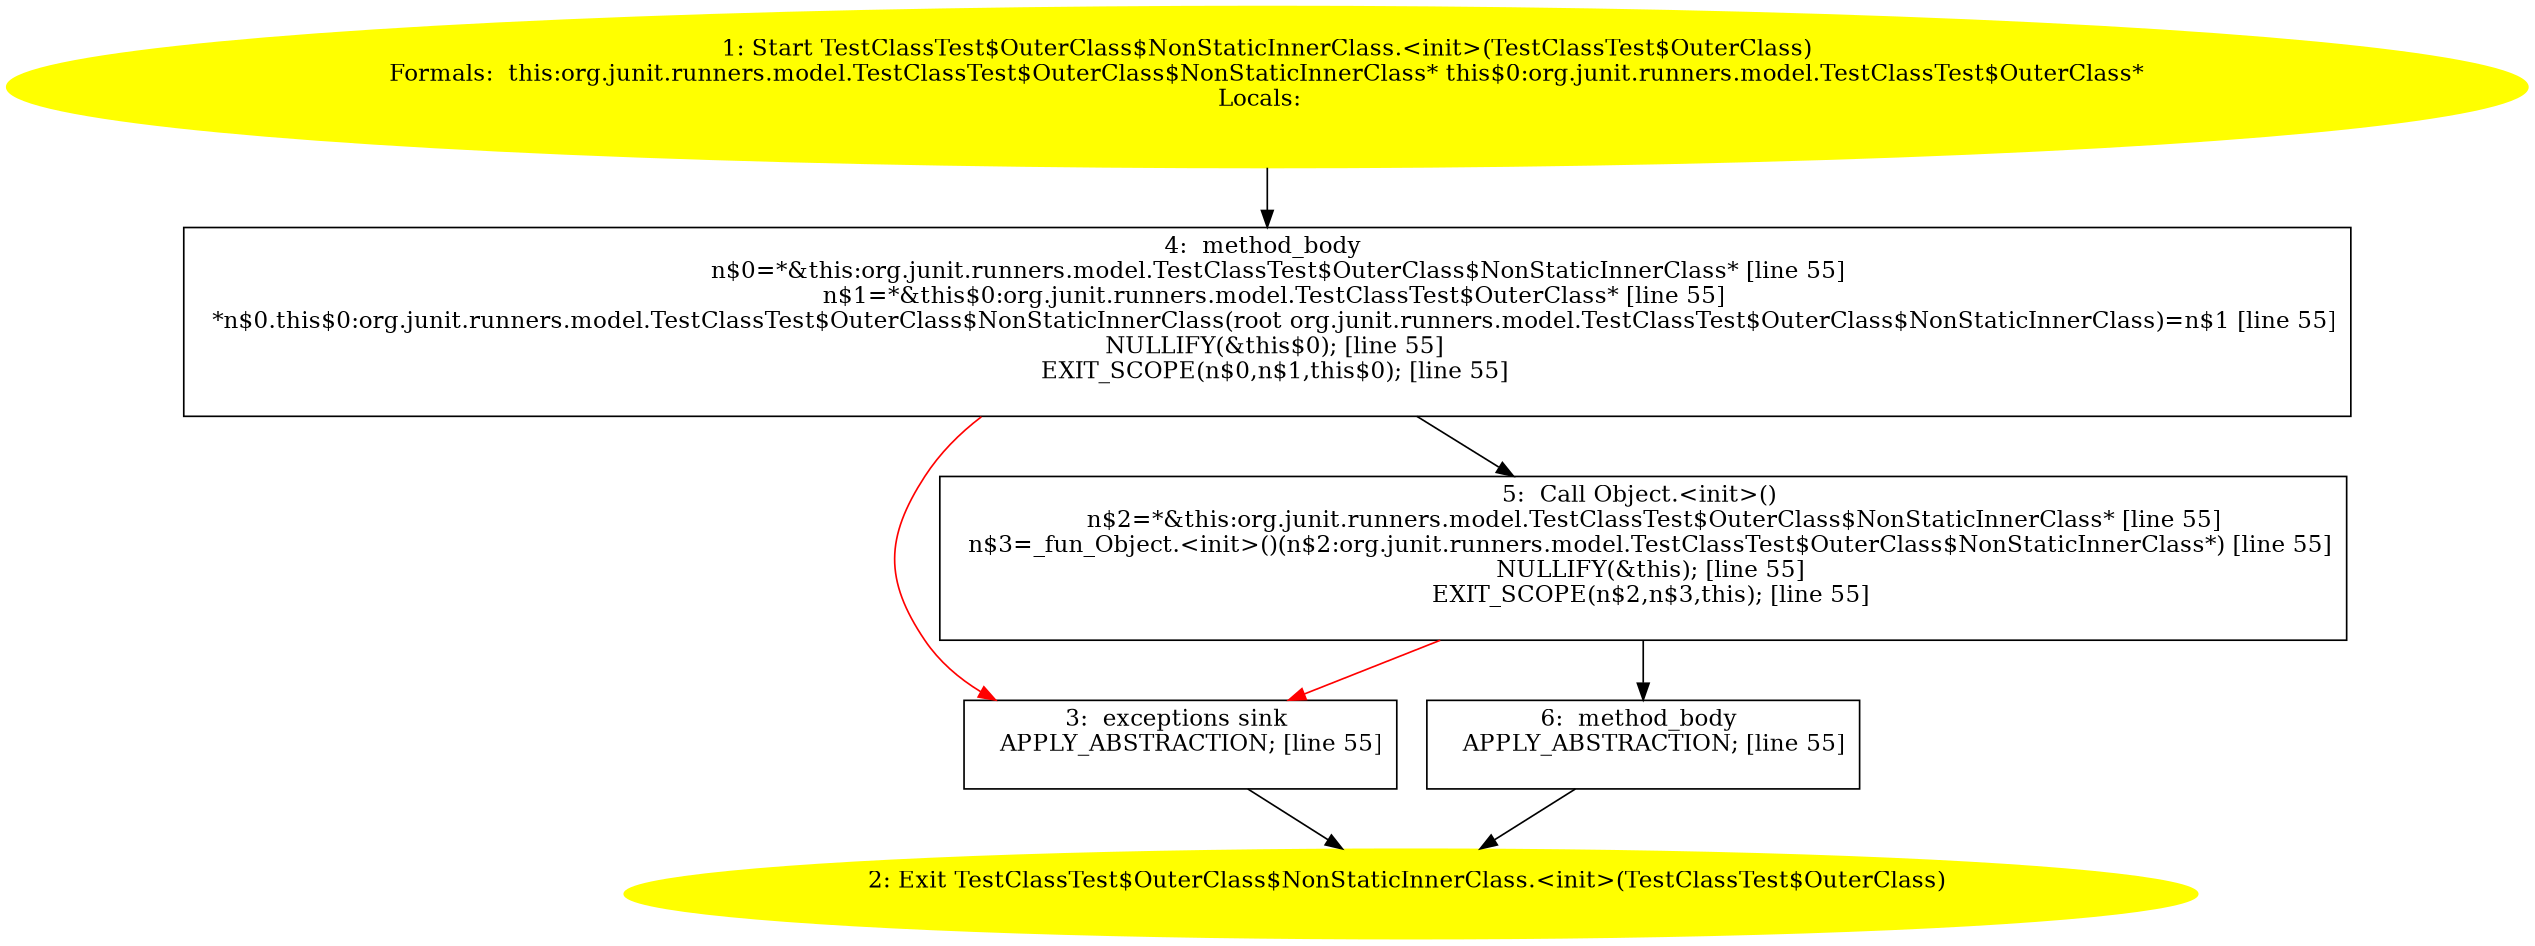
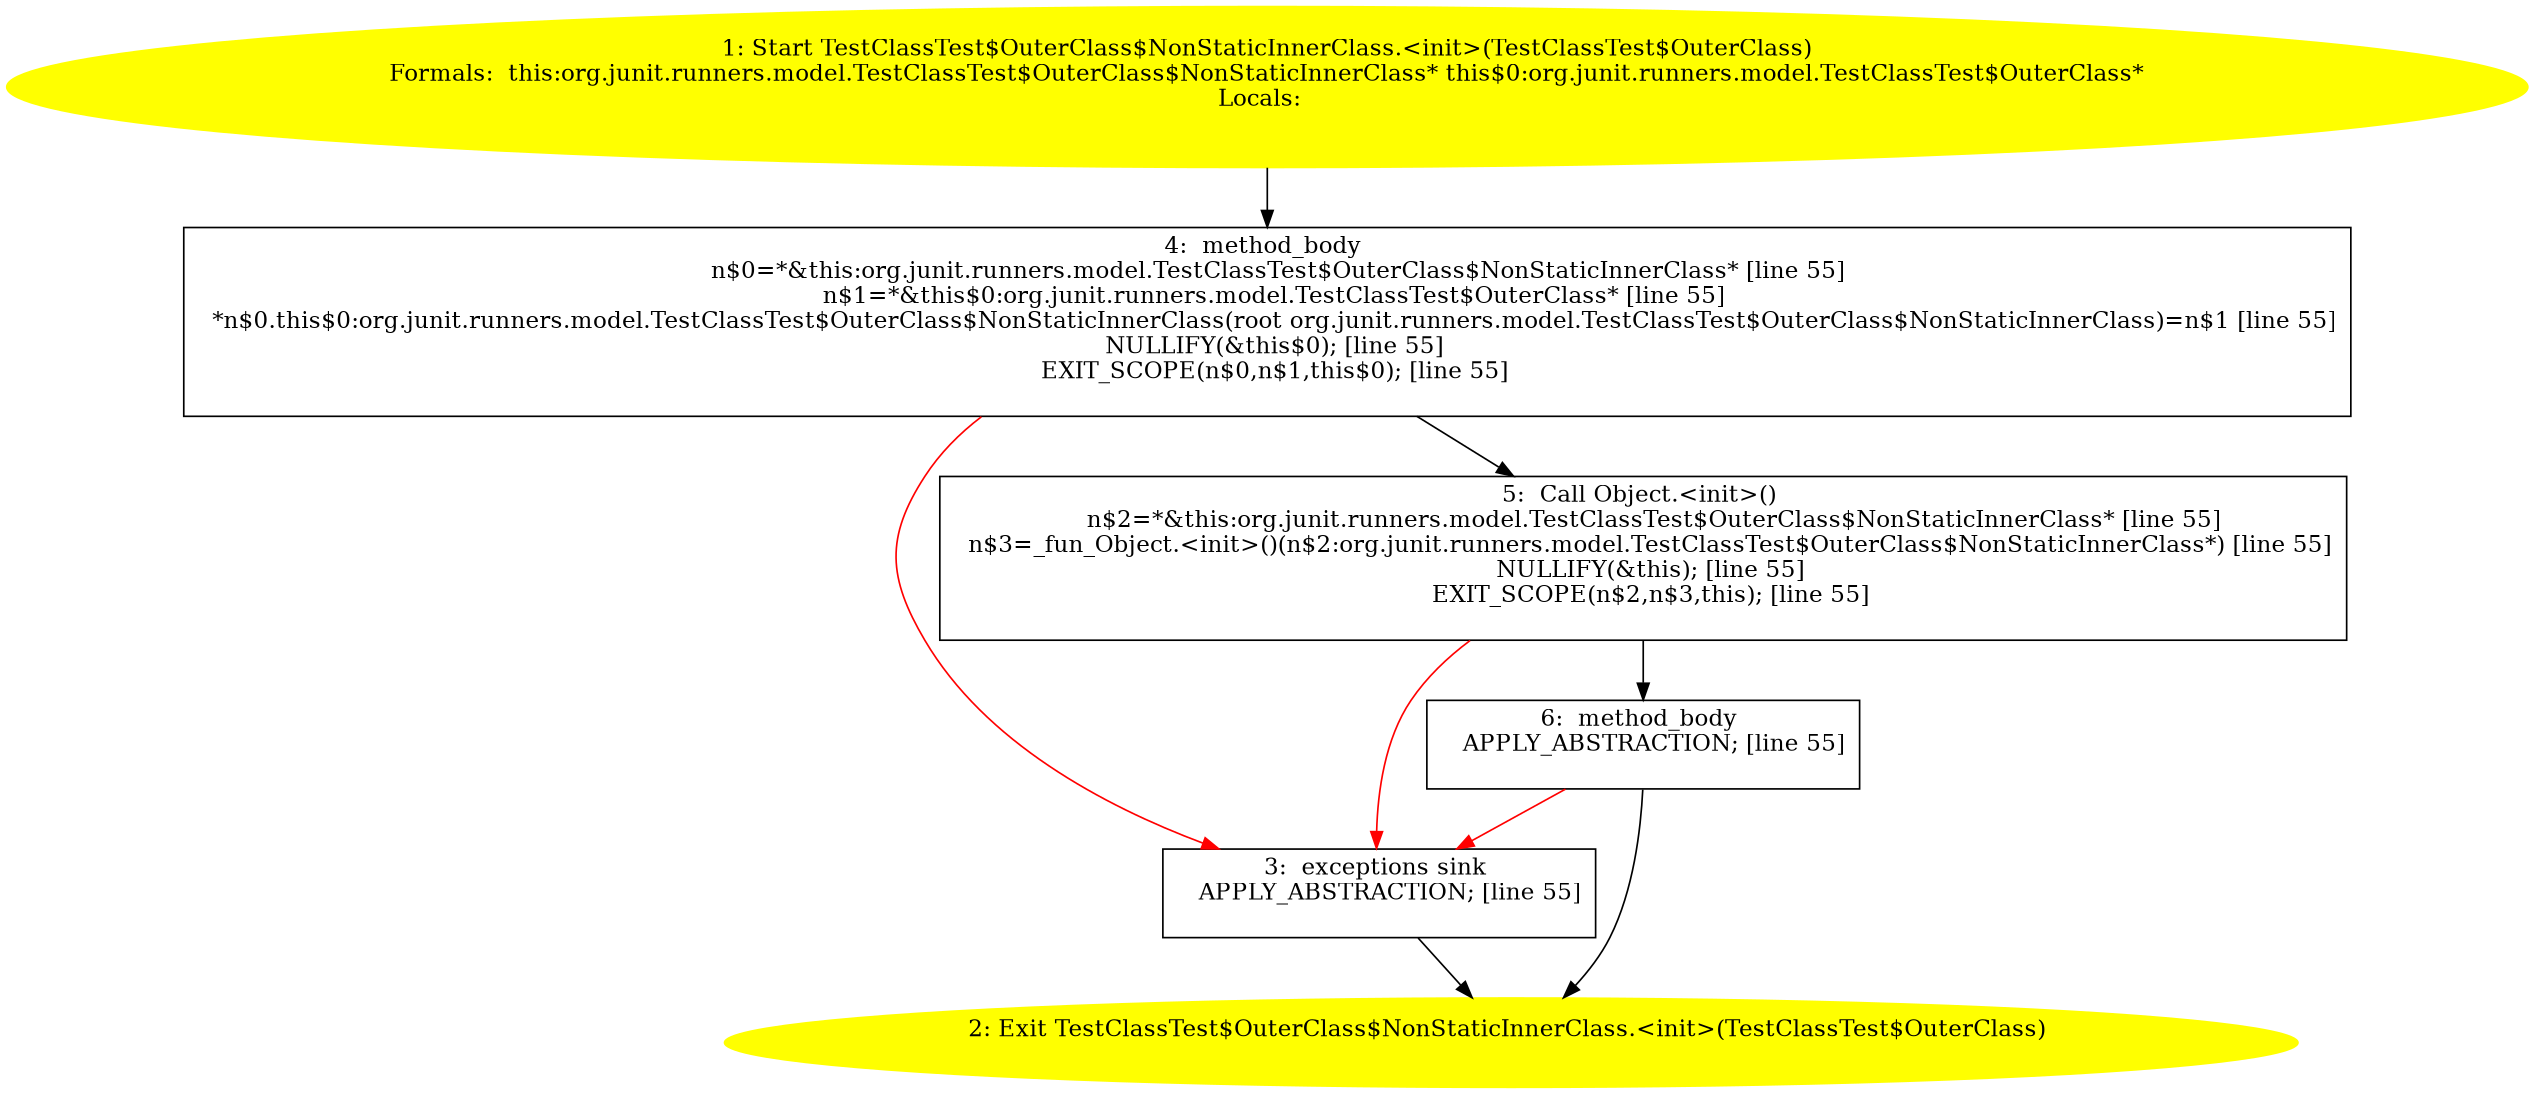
edge "6:  method_body APPLY_ABSTRACTION; [line 55]" -> "3:  exceptions sink APPLY_ABSTRACTION; [line 55]": added
